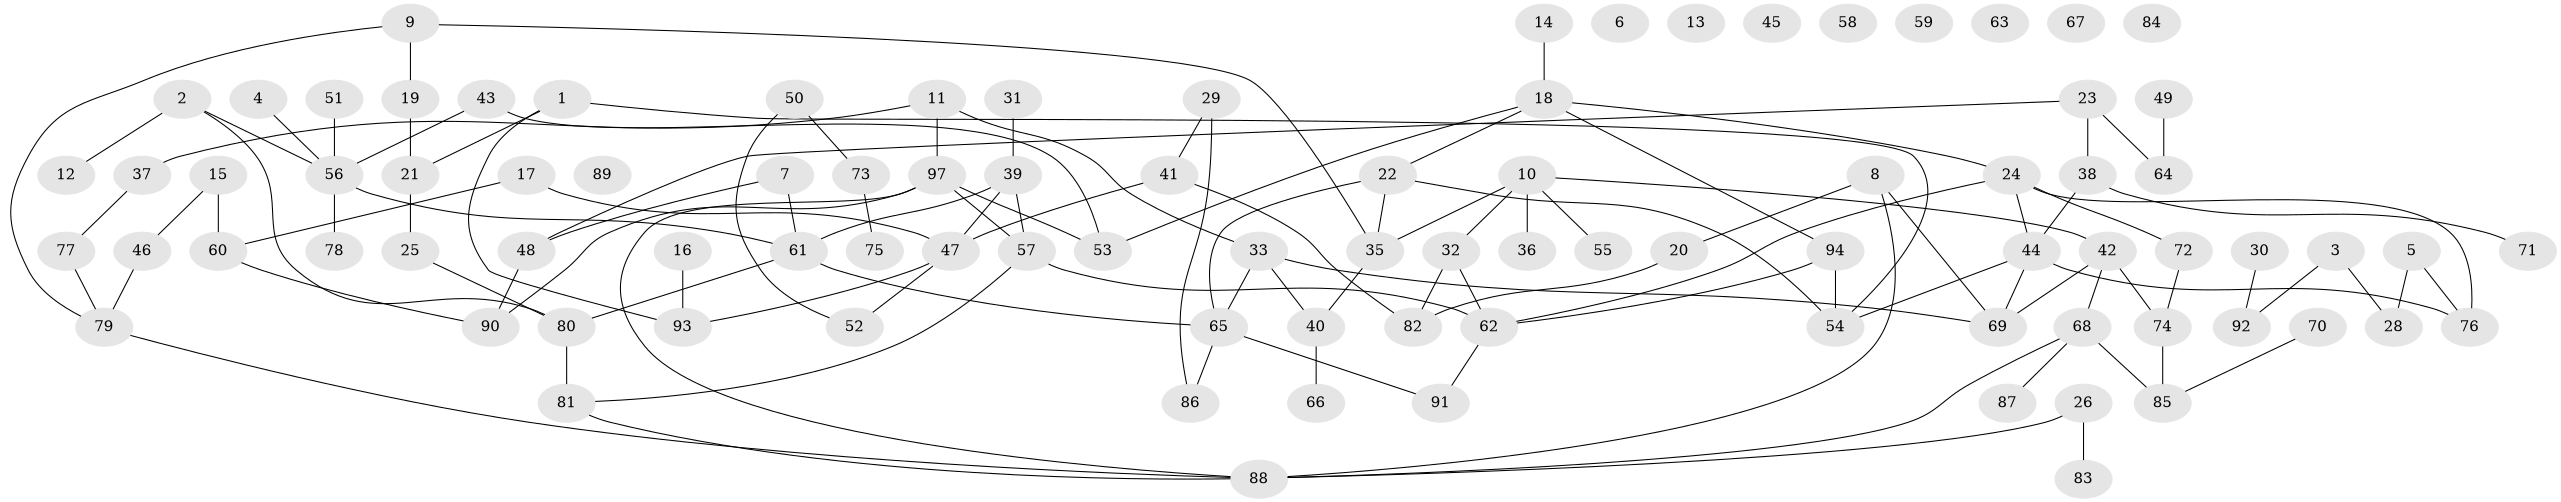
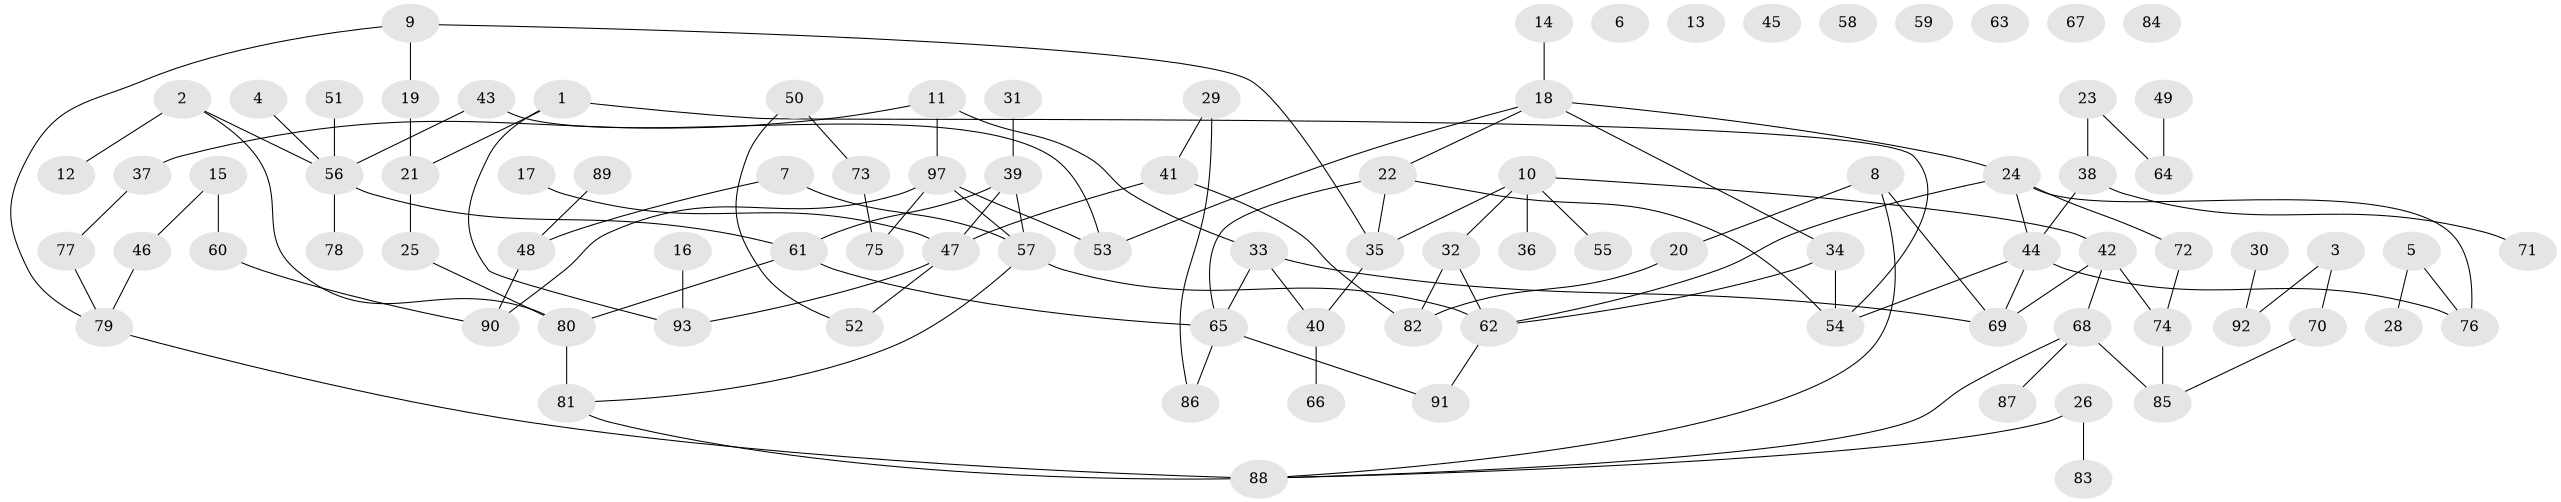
edge "23" -- "48": now "89" -- "48"
edge "17" -- "60": removed
edge "7" -- "61": now "7" -- "57"
node "94": label "94" -> "34"
edge "3" -- "28": now "3" -- "70"
edge "97" -- "88": now "97" -- "75"
